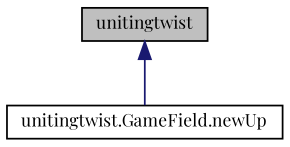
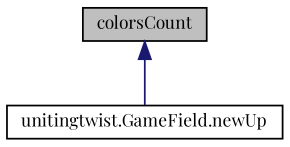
node "unitingtwist": label "unitingtwist" -> "colorsCount"
